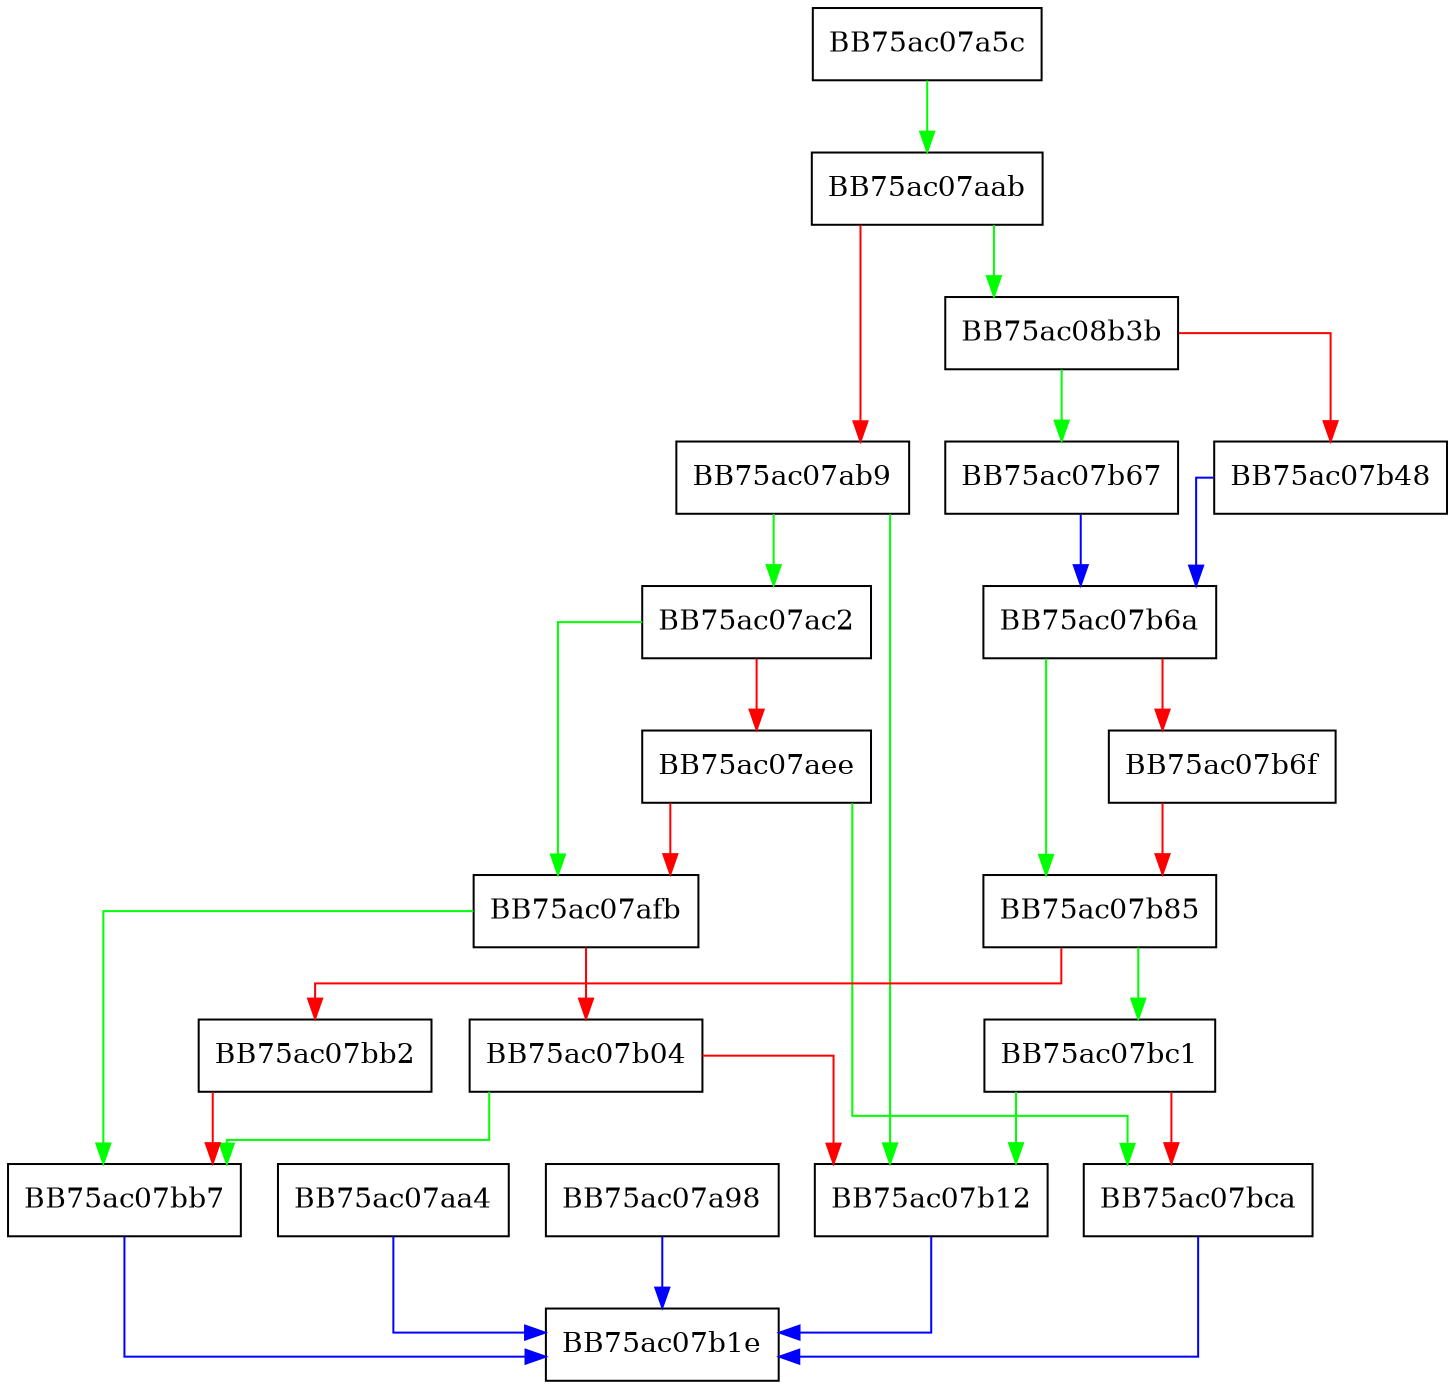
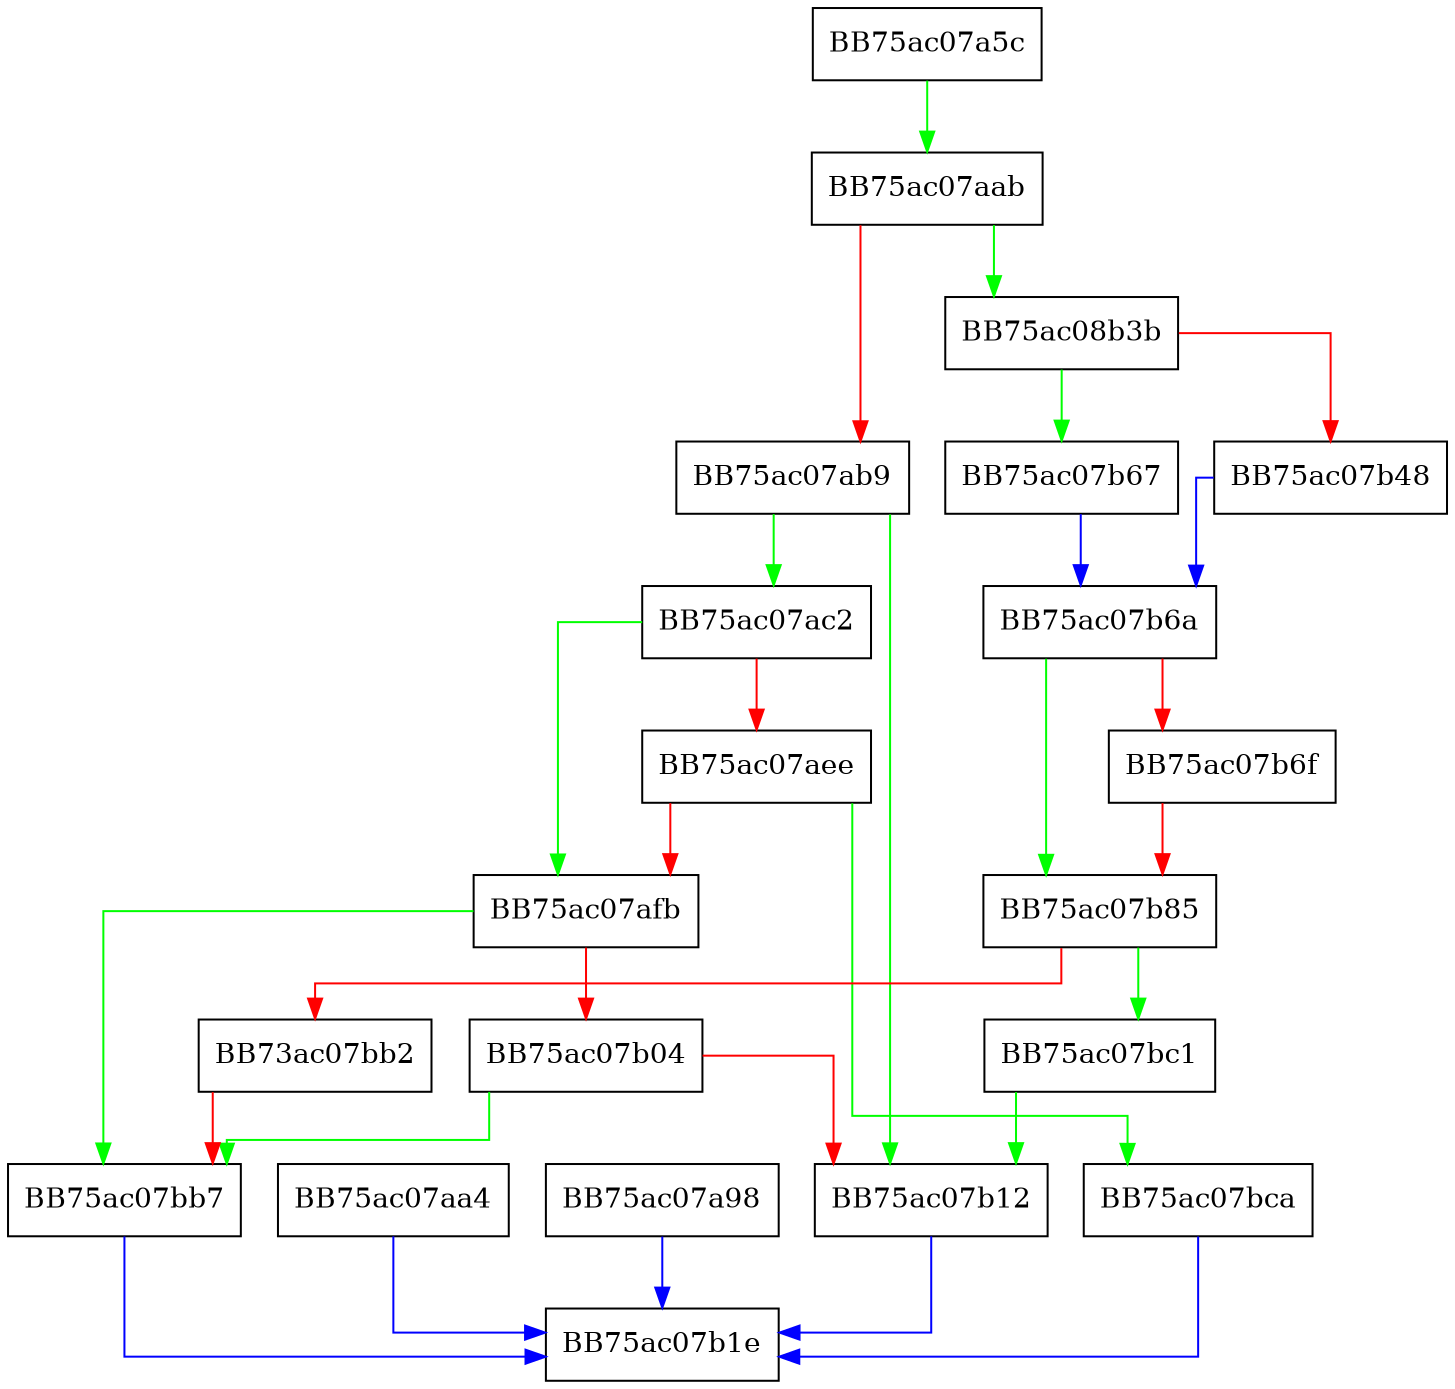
node "BB75ac07bb2": label "BB75ac07bb2" -> "BB73ac07bb2"
edge "BB75ac07bc1" -> "BB75ac07bca": removed
